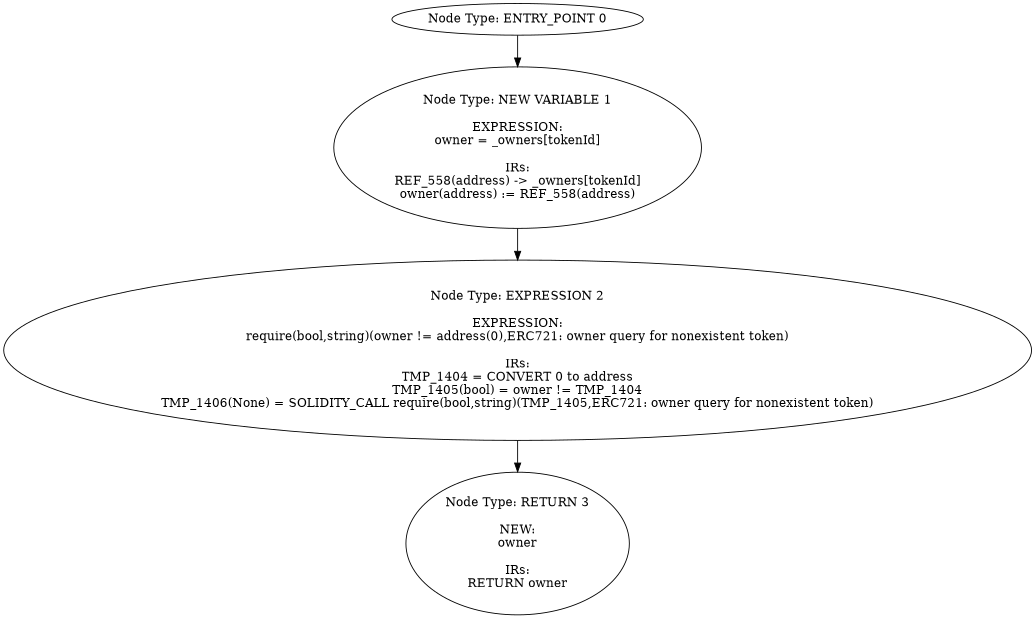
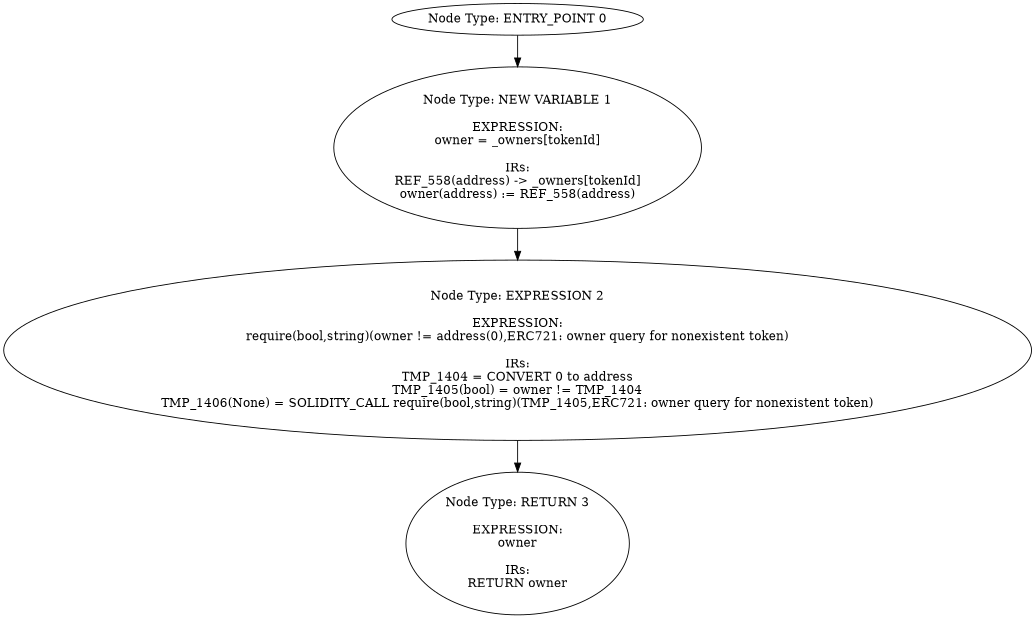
node "Node Type: RETURN 3 NEW: owner IRs: RETURN owner": label "Node Type: RETURN 3 NEW: owner IRs: RETURN owner" -> "Node Type: RETURN 3 EXPRESSION: owner IRs: RETURN owner"
